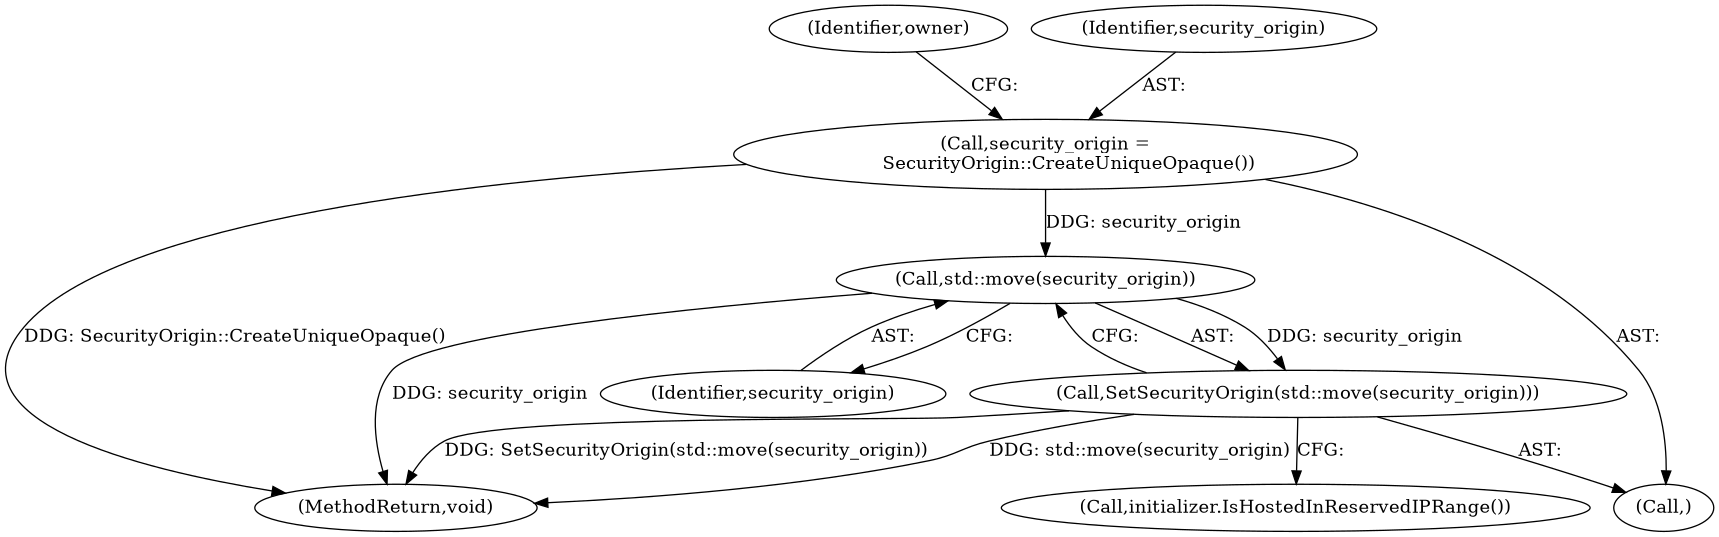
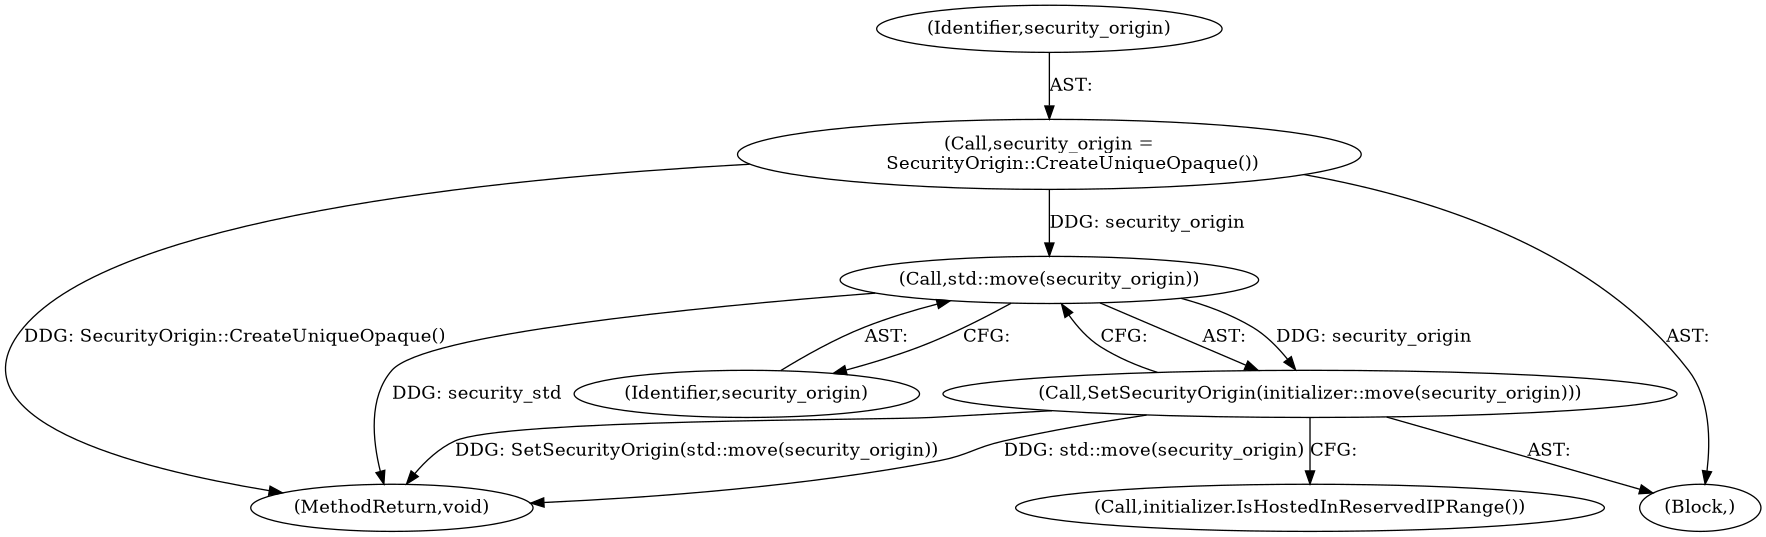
node "(Identifier,owner)": removed
edge "(Call,std::move(security_origin))" -> "(MethodReturn,void)": label "DDG: security_origin" -> "DDG: security_std"
node "(Call,SetSecurityOrigin(std::move(security_origin)))": label "(Call,SetSecurityOrigin(std::move(security_origin)))" -> "(Call,SetSecurityOrigin(initializer::move(security_origin)))"
node "(Call,)": label "(Call,)" -> "(Block,)"
